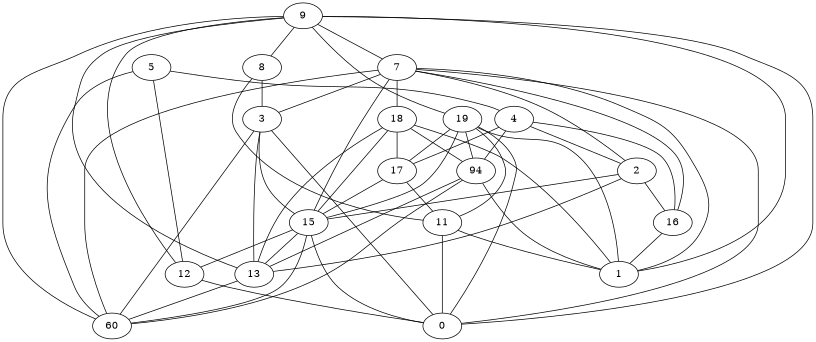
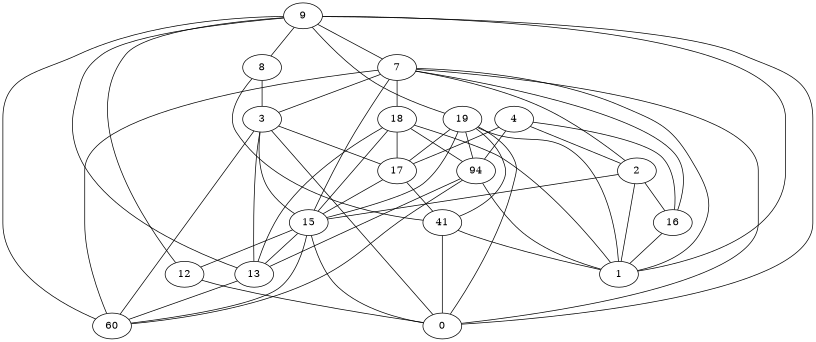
node "5": removed
edge "3" -- "17": added
node "11": label "11" -> "41"
edge "2" -- "13": now "2" -- "1"
